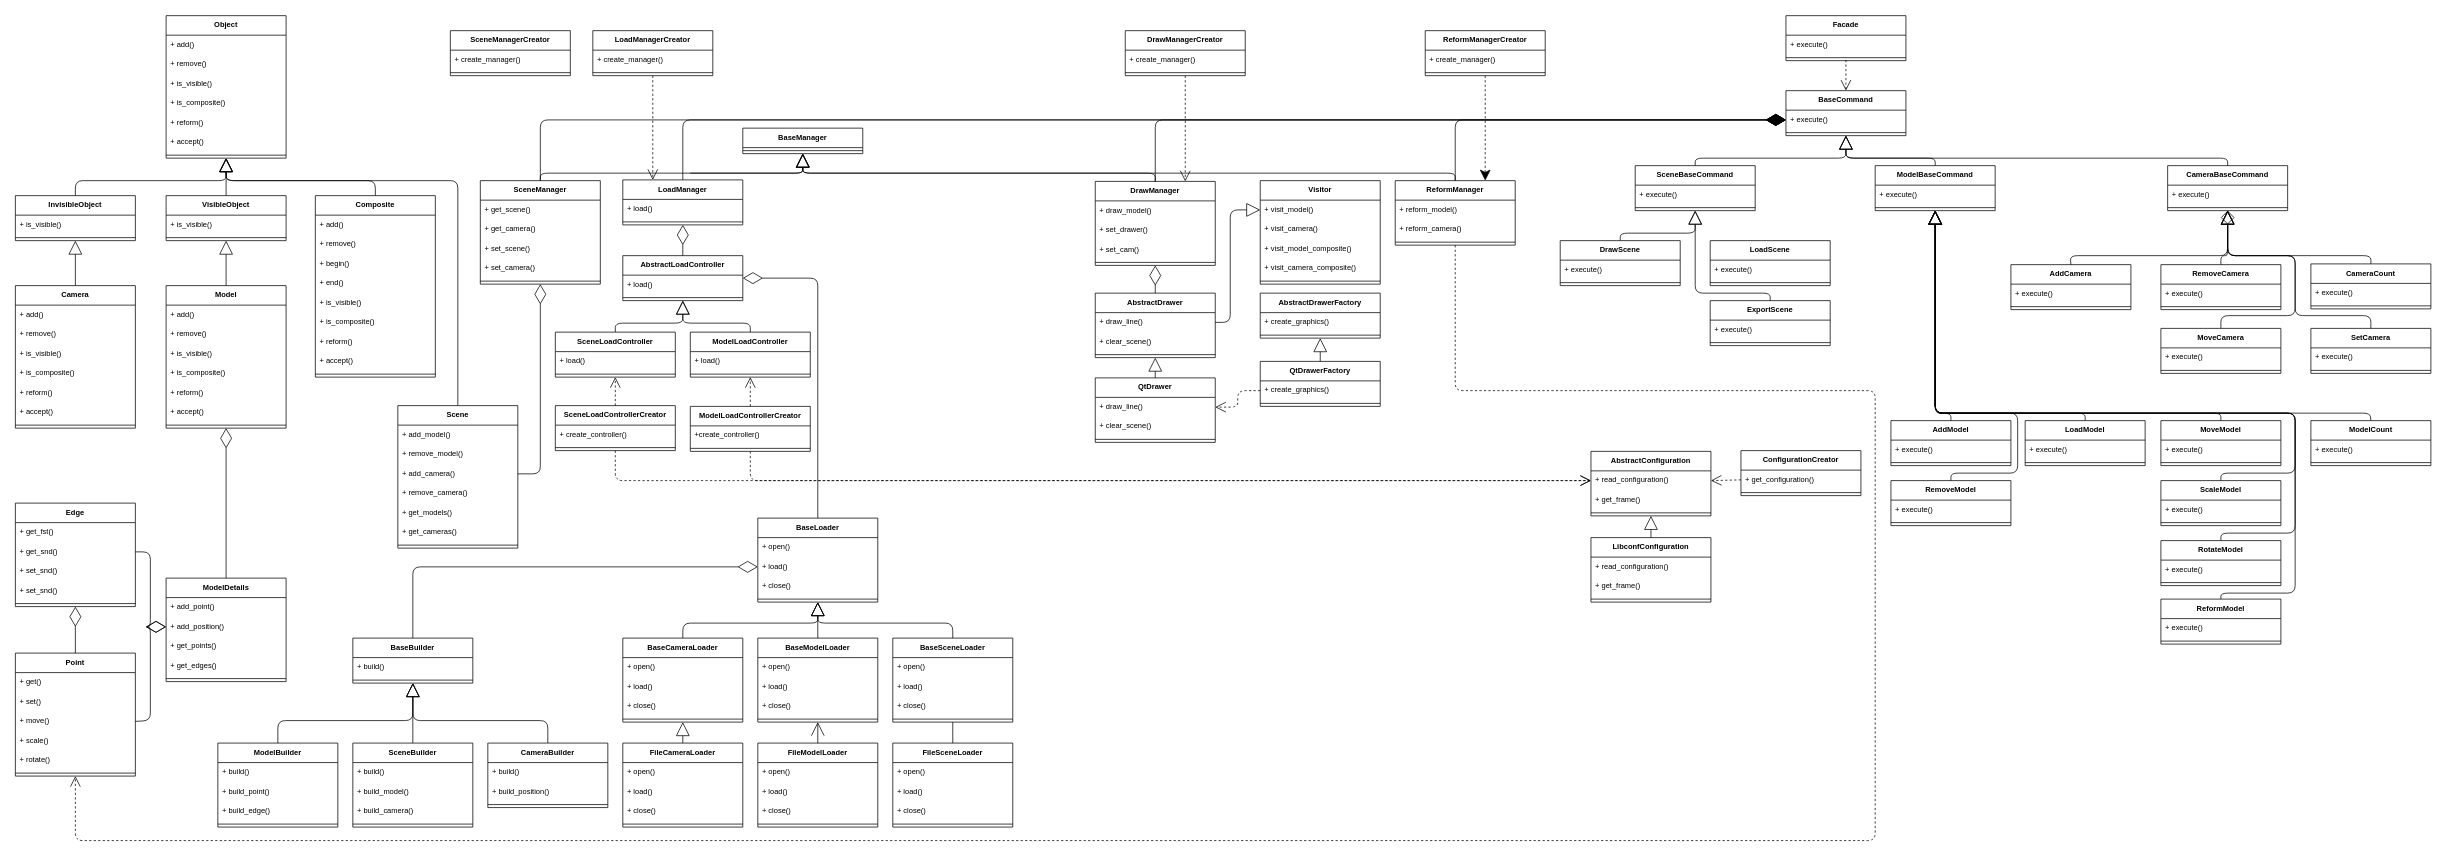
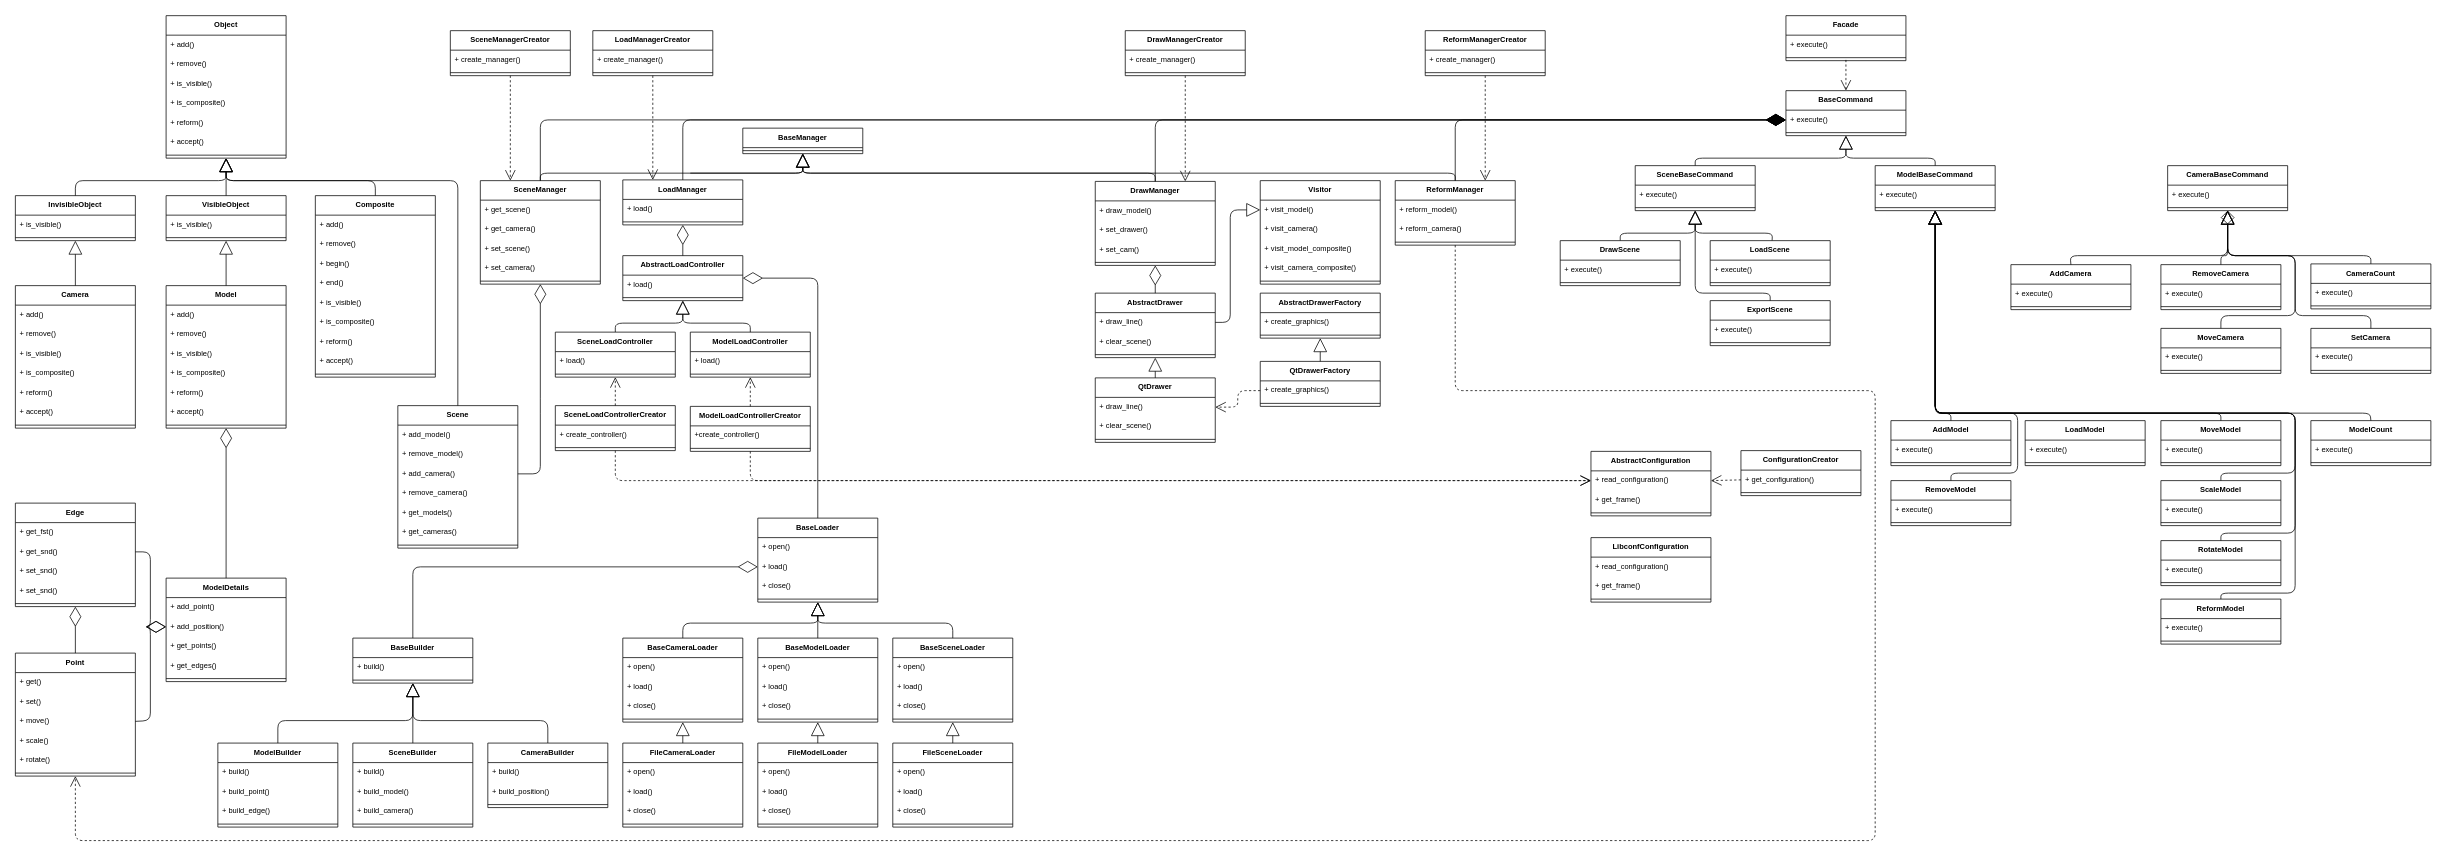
edge "SceneManagerCreator" -> "SceneManager": added
edge "CameraBaseCommand" -> "BaseCommand": removed
edge "ReformManagerCreator" -> "ReformManager": arrowhead classic -> open
edge "LoadScene" -> "SceneBaseCommand": added
edge "LoadModel" -> "ModelBaseCommand": removed
edge "LibconfConfiguration" -> "AbstractConfiguration": removed
edge "BaseSceneLoader" -- "FileSceneLoader": arrowhead none -> block
edge "FileModelLoader" -> "BaseModelLoader": arrowhead open -> block
